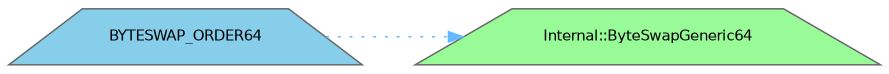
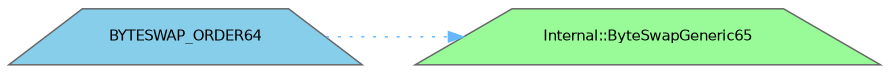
node "Internal::ByteSwapGeneric64": label "Internal::ByteSwapGeneric64" -> "Internal::ByteSwapGeneric65"
